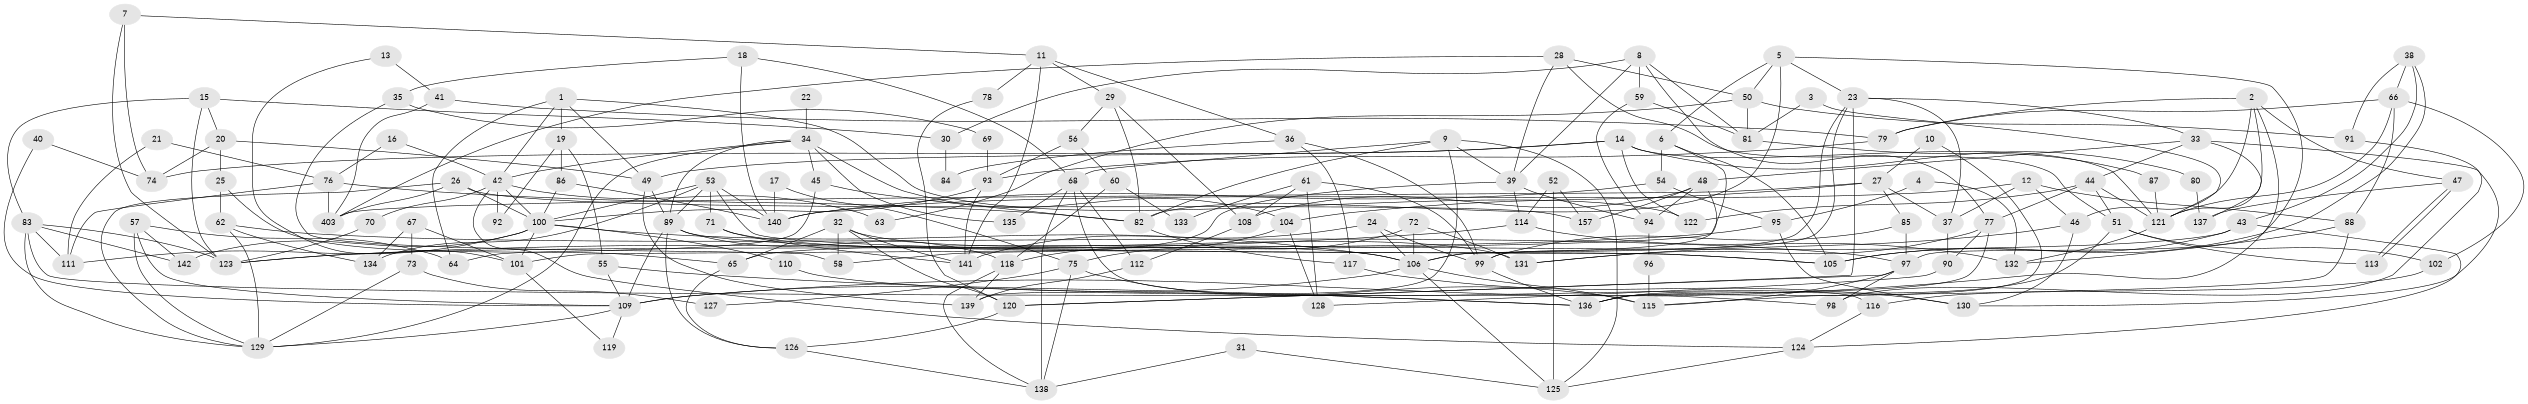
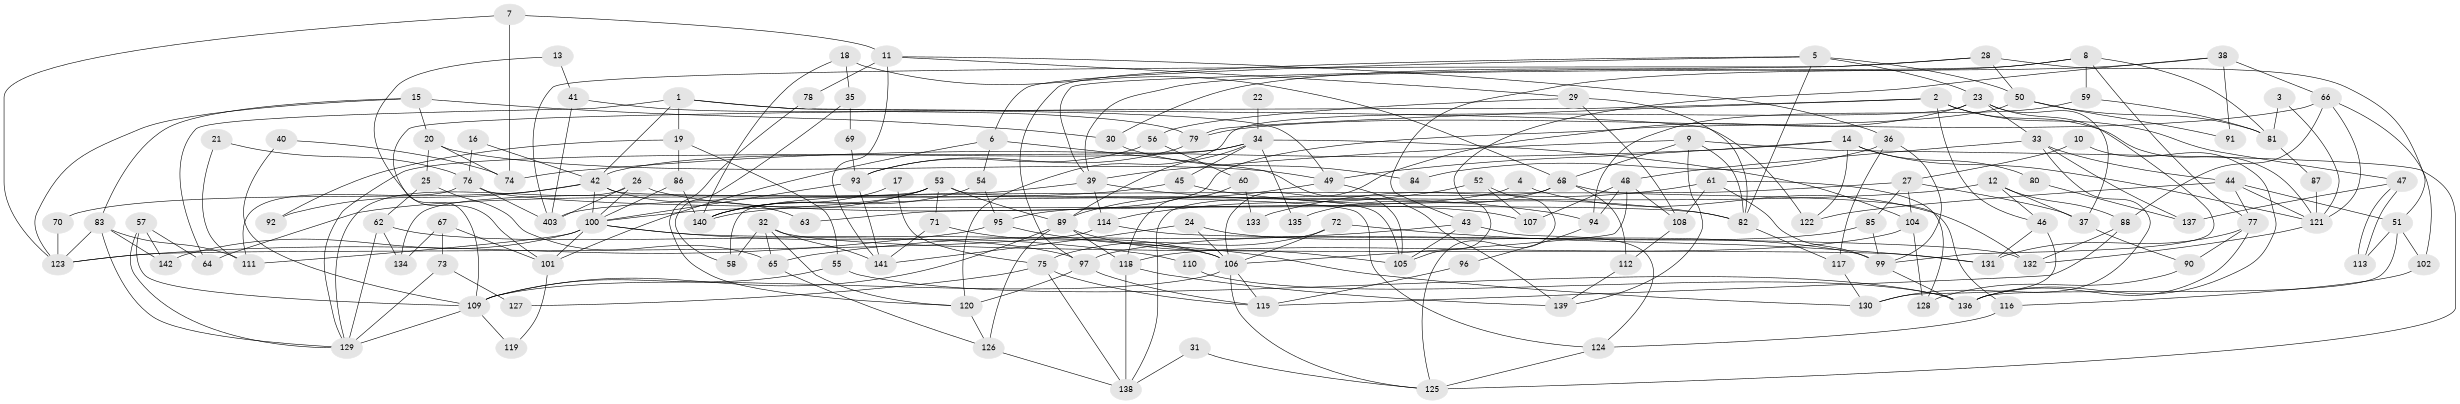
node "157": label "157" -> "107"
node "98": removed
